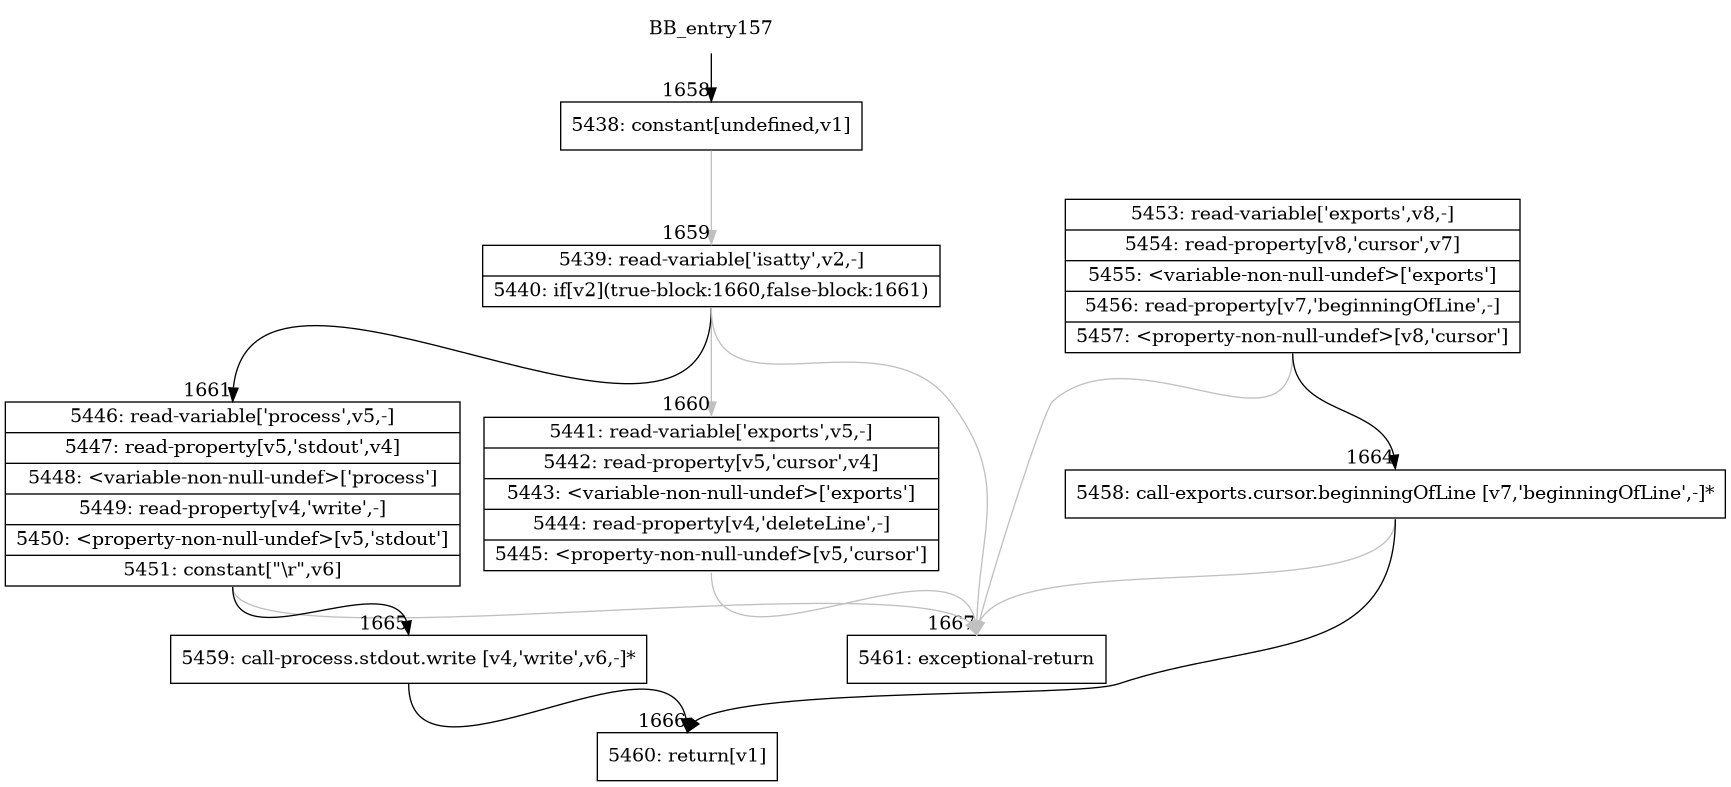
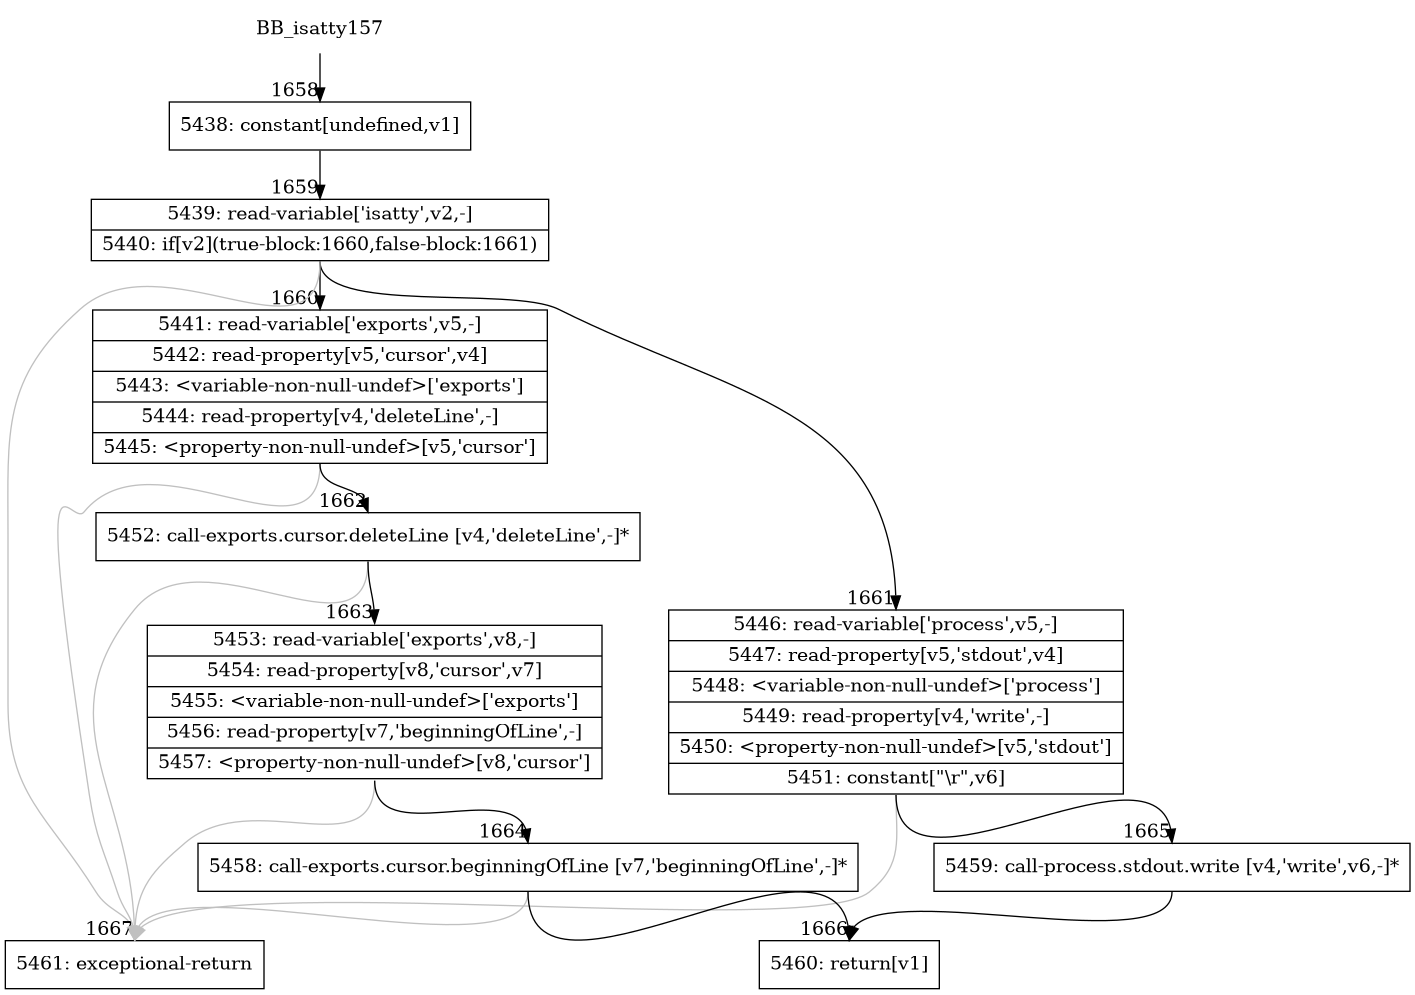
node "BB_entry157": label "BB_entry157" -> "BB_isatty157"
edge "5438: constant[undefined,v1]" -> "5439: read-variable['isatty',v2,-]": color gray -> black
edge "5439: read-variable['isatty',v2,-]" -> "5441: read-variable['exports',v5,-]": color gray -> black
node "5452: call-exports.cursor.deleteLine [v4,'deleteLine',-]*": added
